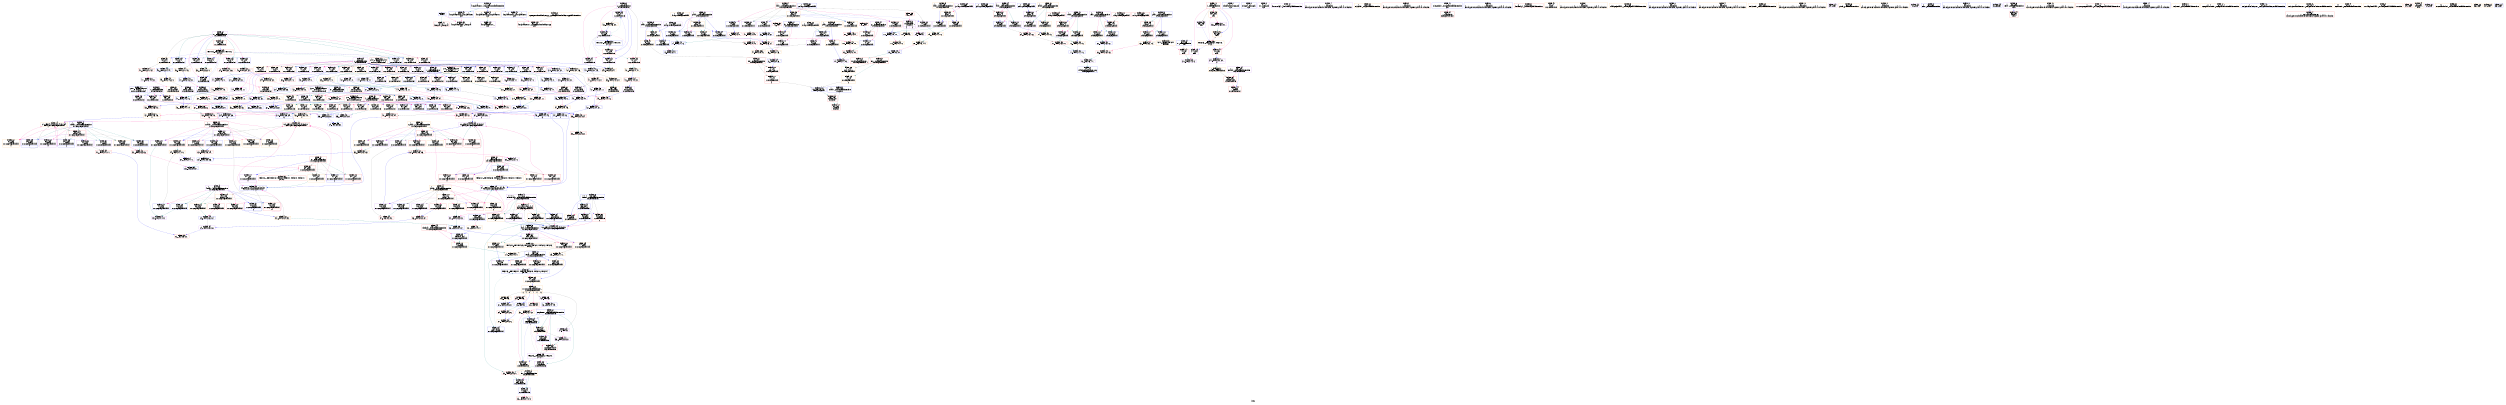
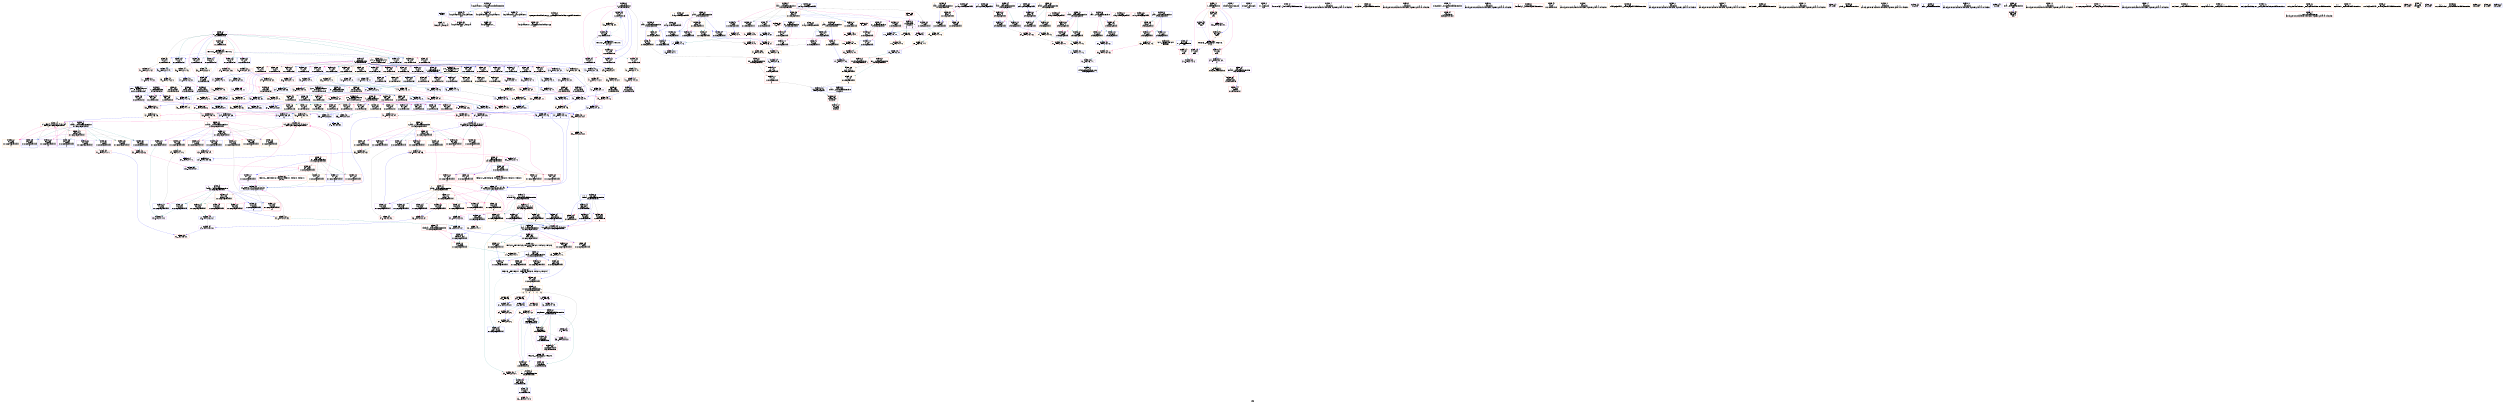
node "NodeID: 649": text "23 = ENCHI()" -> "23 = PHI()"
node "NodeID: 36": text "_Z9hitbyedgeddddd" -> "_Z9cse"
